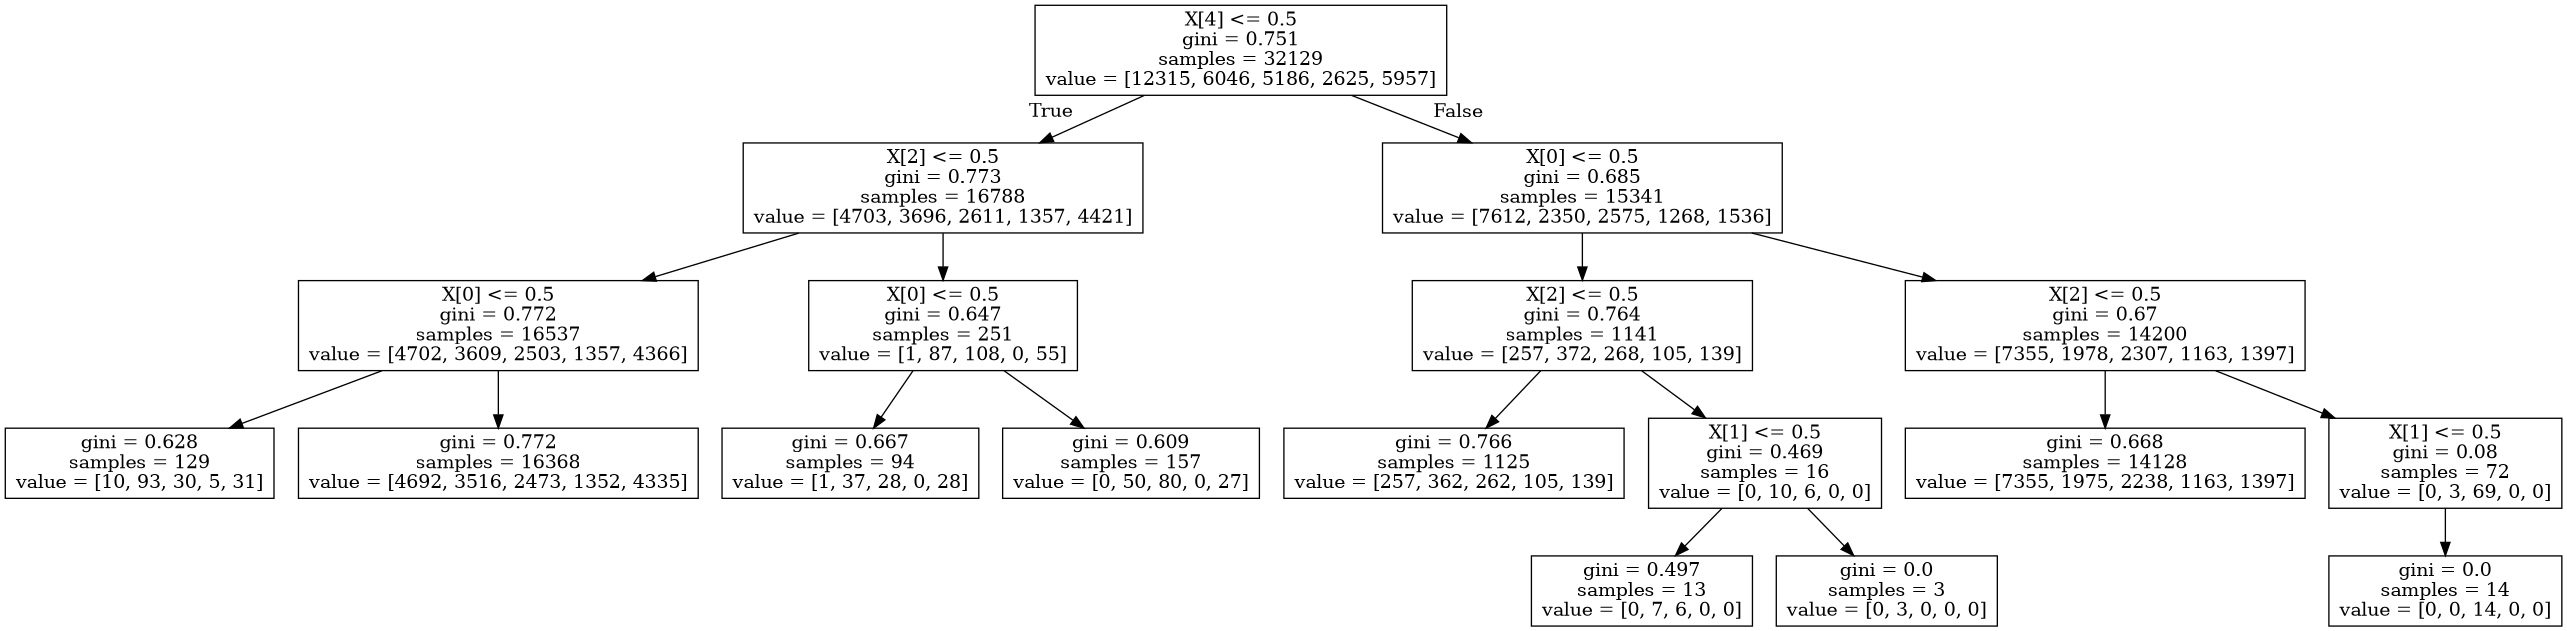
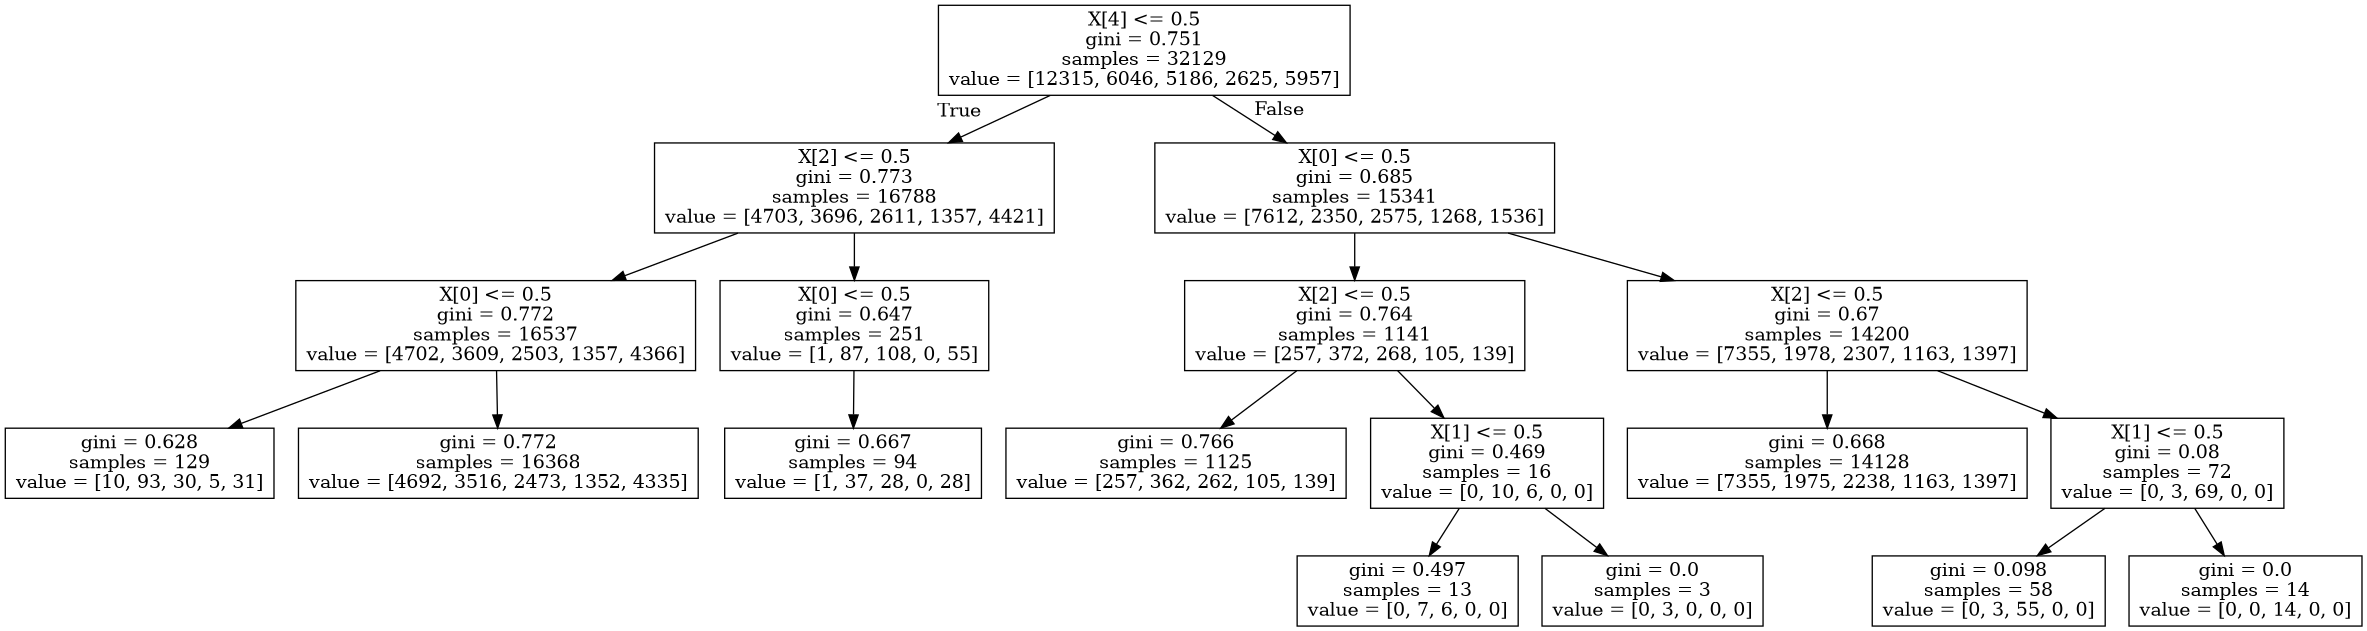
node "gini = 0.609 samples = 157 value = [0, 50, 80, 0, 27]": removed
node "gini = 0.098 samples = 58 value = [0, 3, 55, 0, 0]": added
